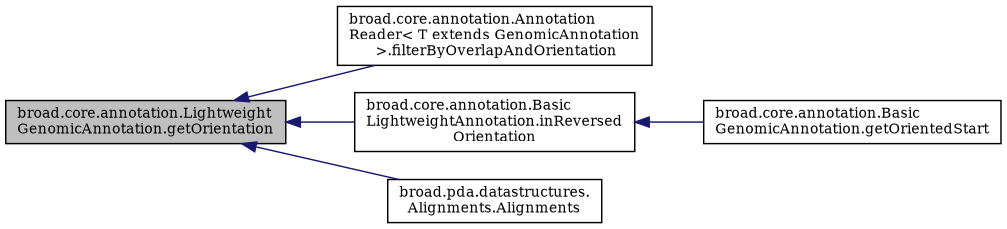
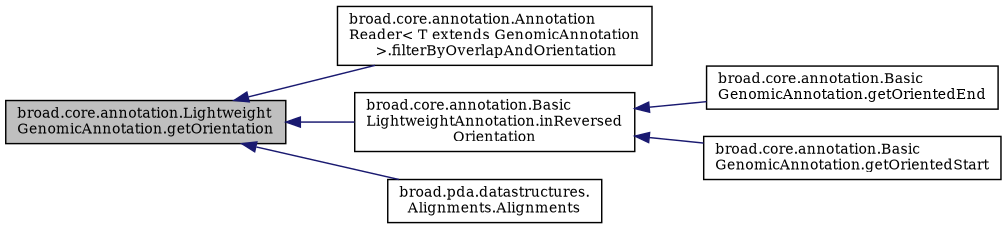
node "broad.core.annotation.Basic GenomicAnnotation.getOrientedEnd": added
